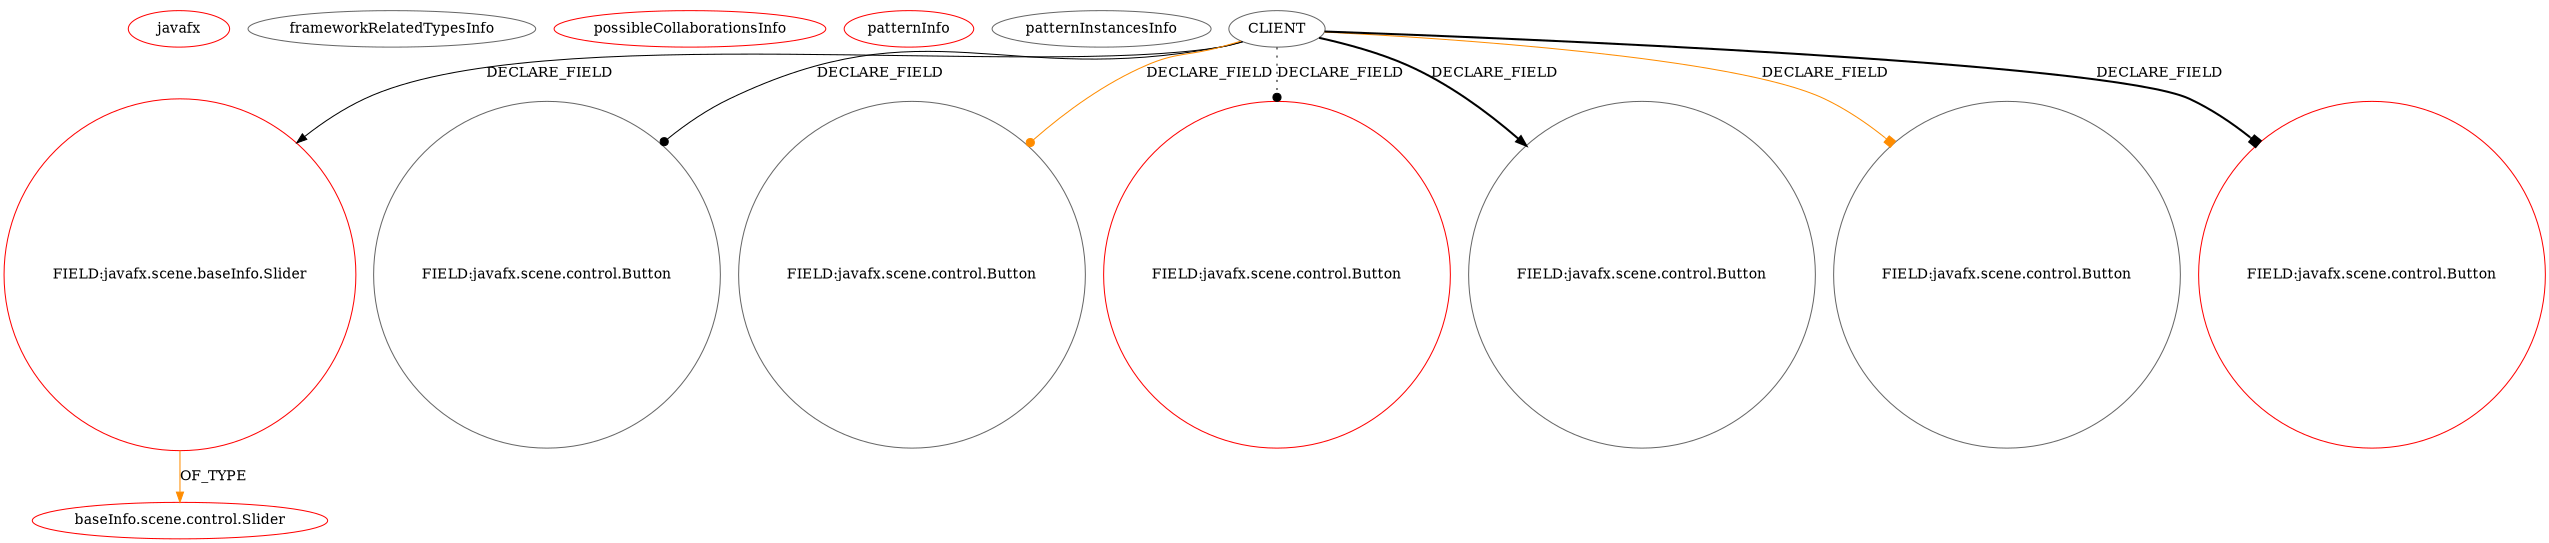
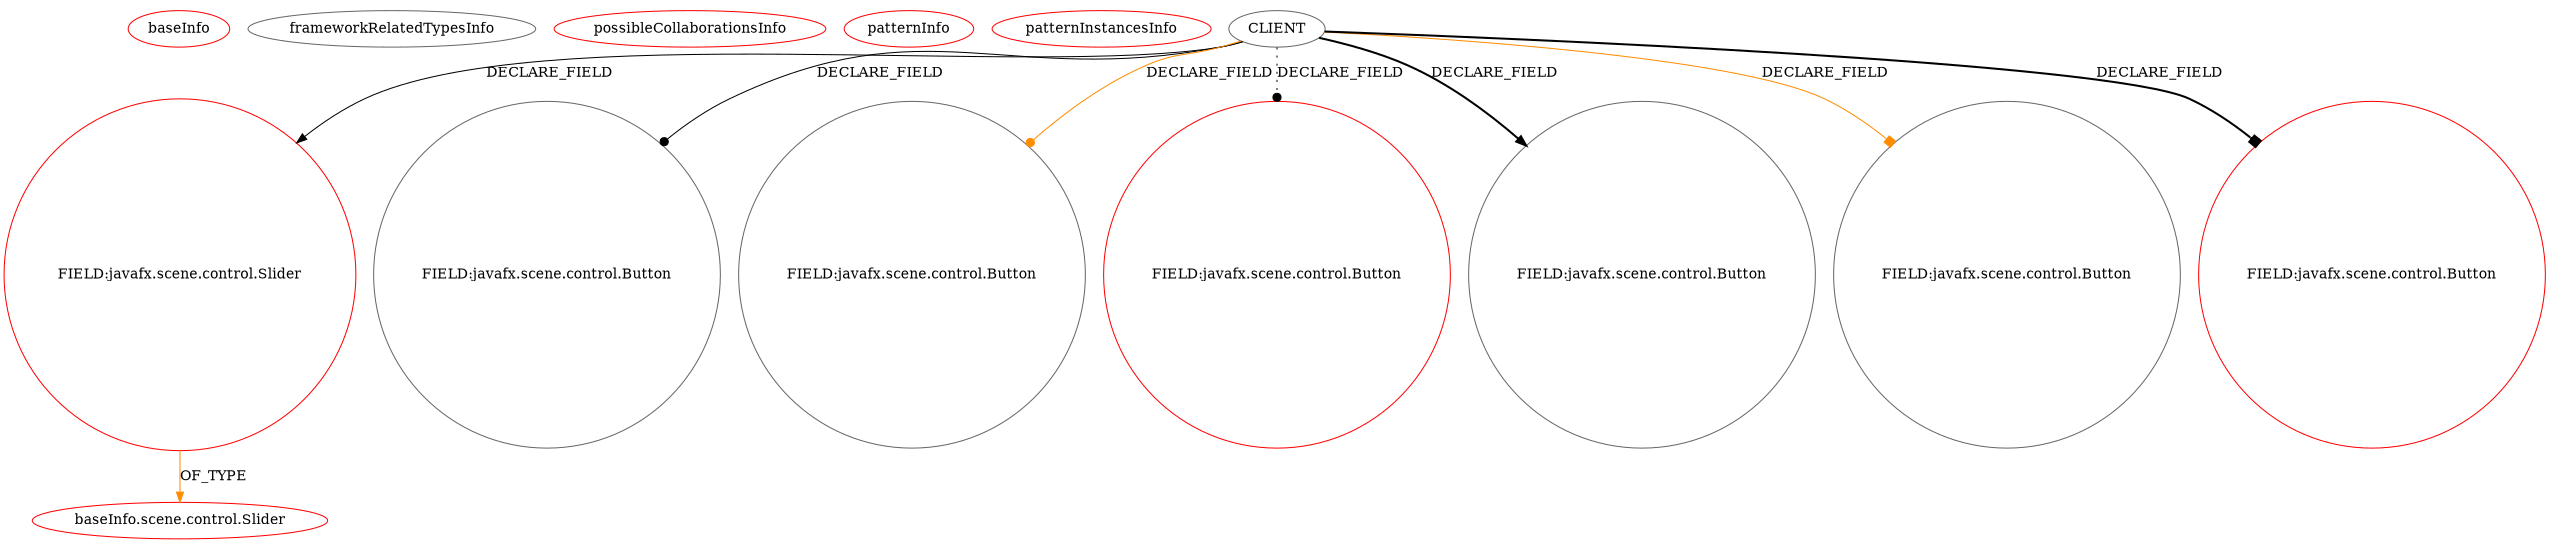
node "javafx": label "javafx" -> "baseInfo"
node "patternInstancesInfo": color gray40 -> red
node "FIELD:javafx.scene.baseInfo.Slider": label "FIELD:javafx.scene.baseInfo.Slider" -> "FIELD:javafx.scene.control.Slider"
